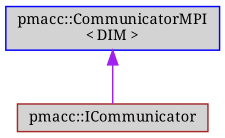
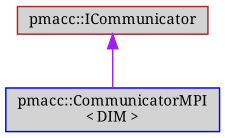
edge "pmacc::ICommunicator" -> "pmacc::CommunicatorMPI < DIM >": reversed
